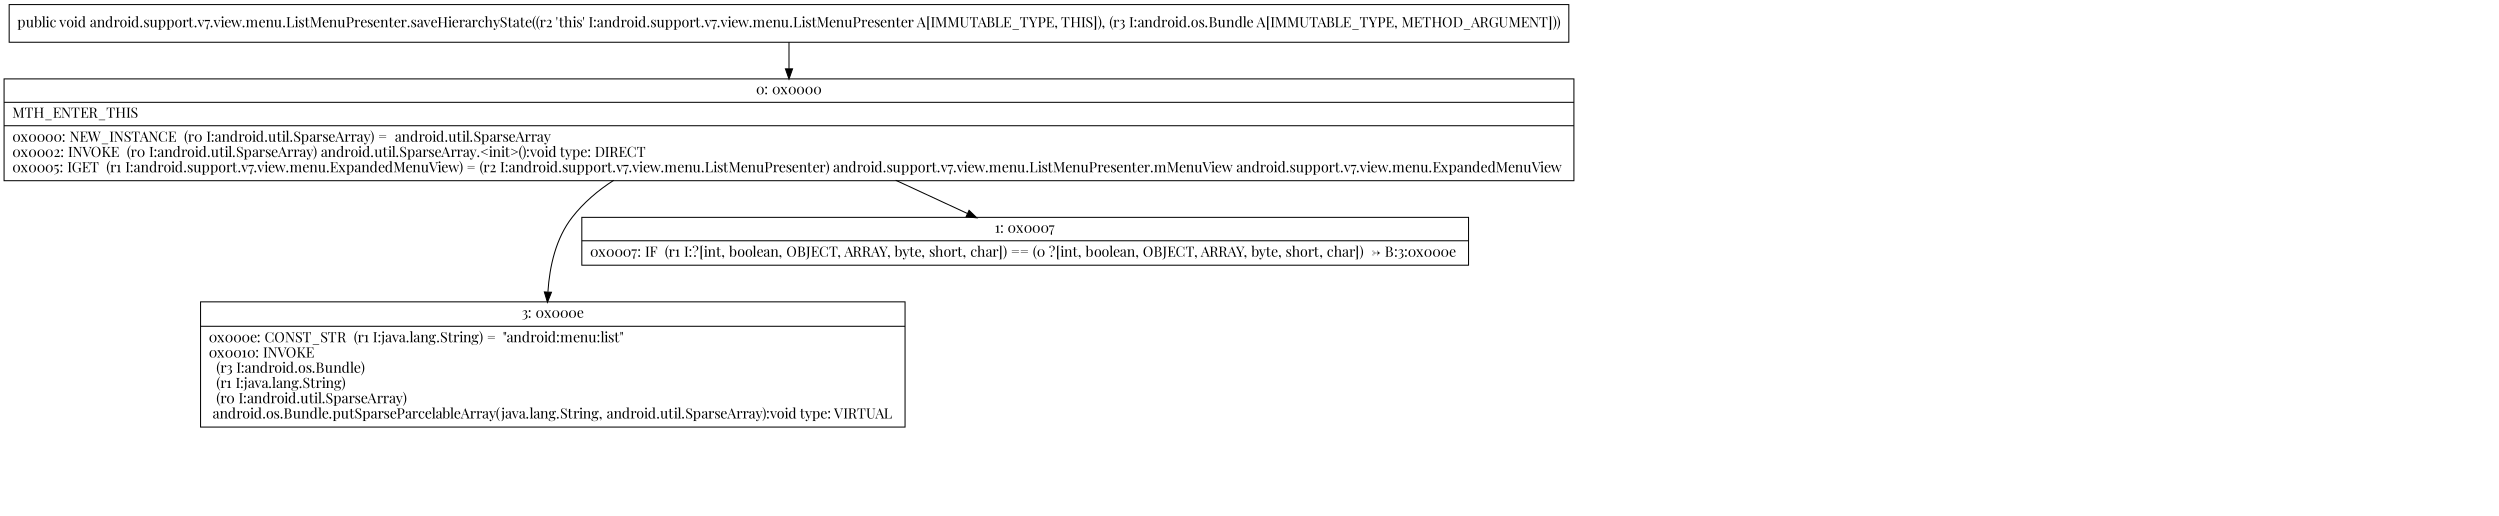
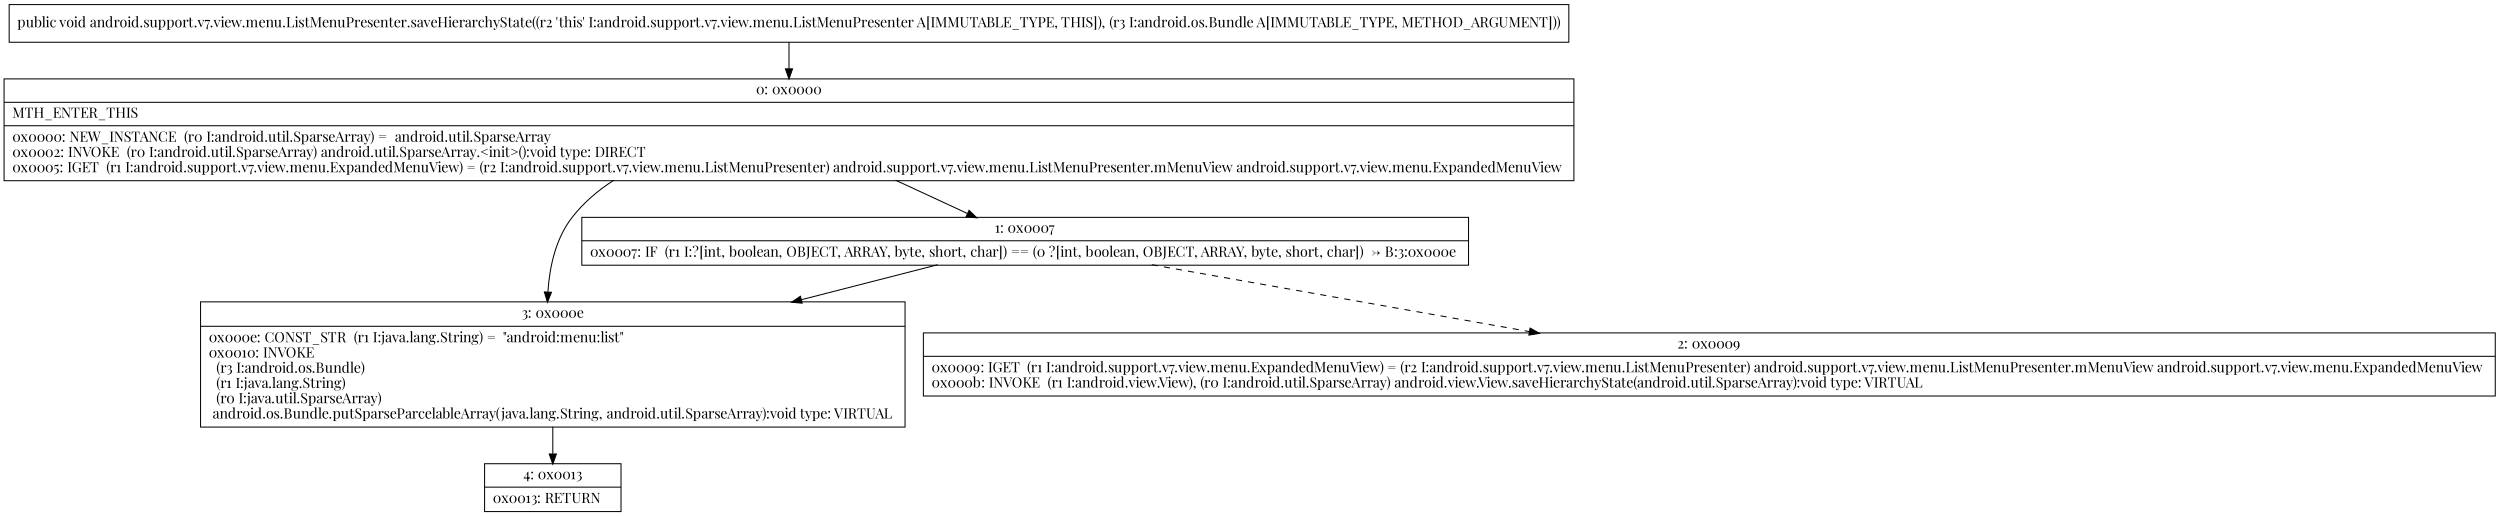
edge "1: 0x0007" -> "3: 0x000e": added
node "2: 0x0009": added
node "3: 0x000e": text "(r0 I:android.util.SparseArray)" -> "(r0 I:java.util.SparseArray)"
node "4: 0x0013": added
